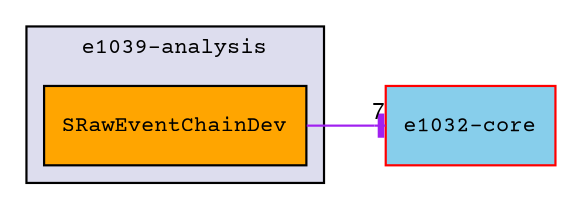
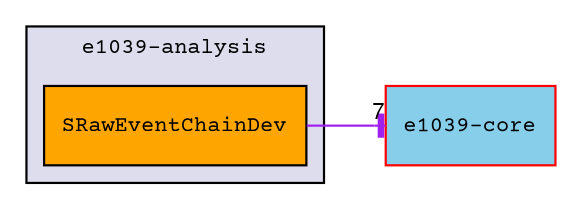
node "e1032-core": label "e1032-core" -> "e1039-core"
